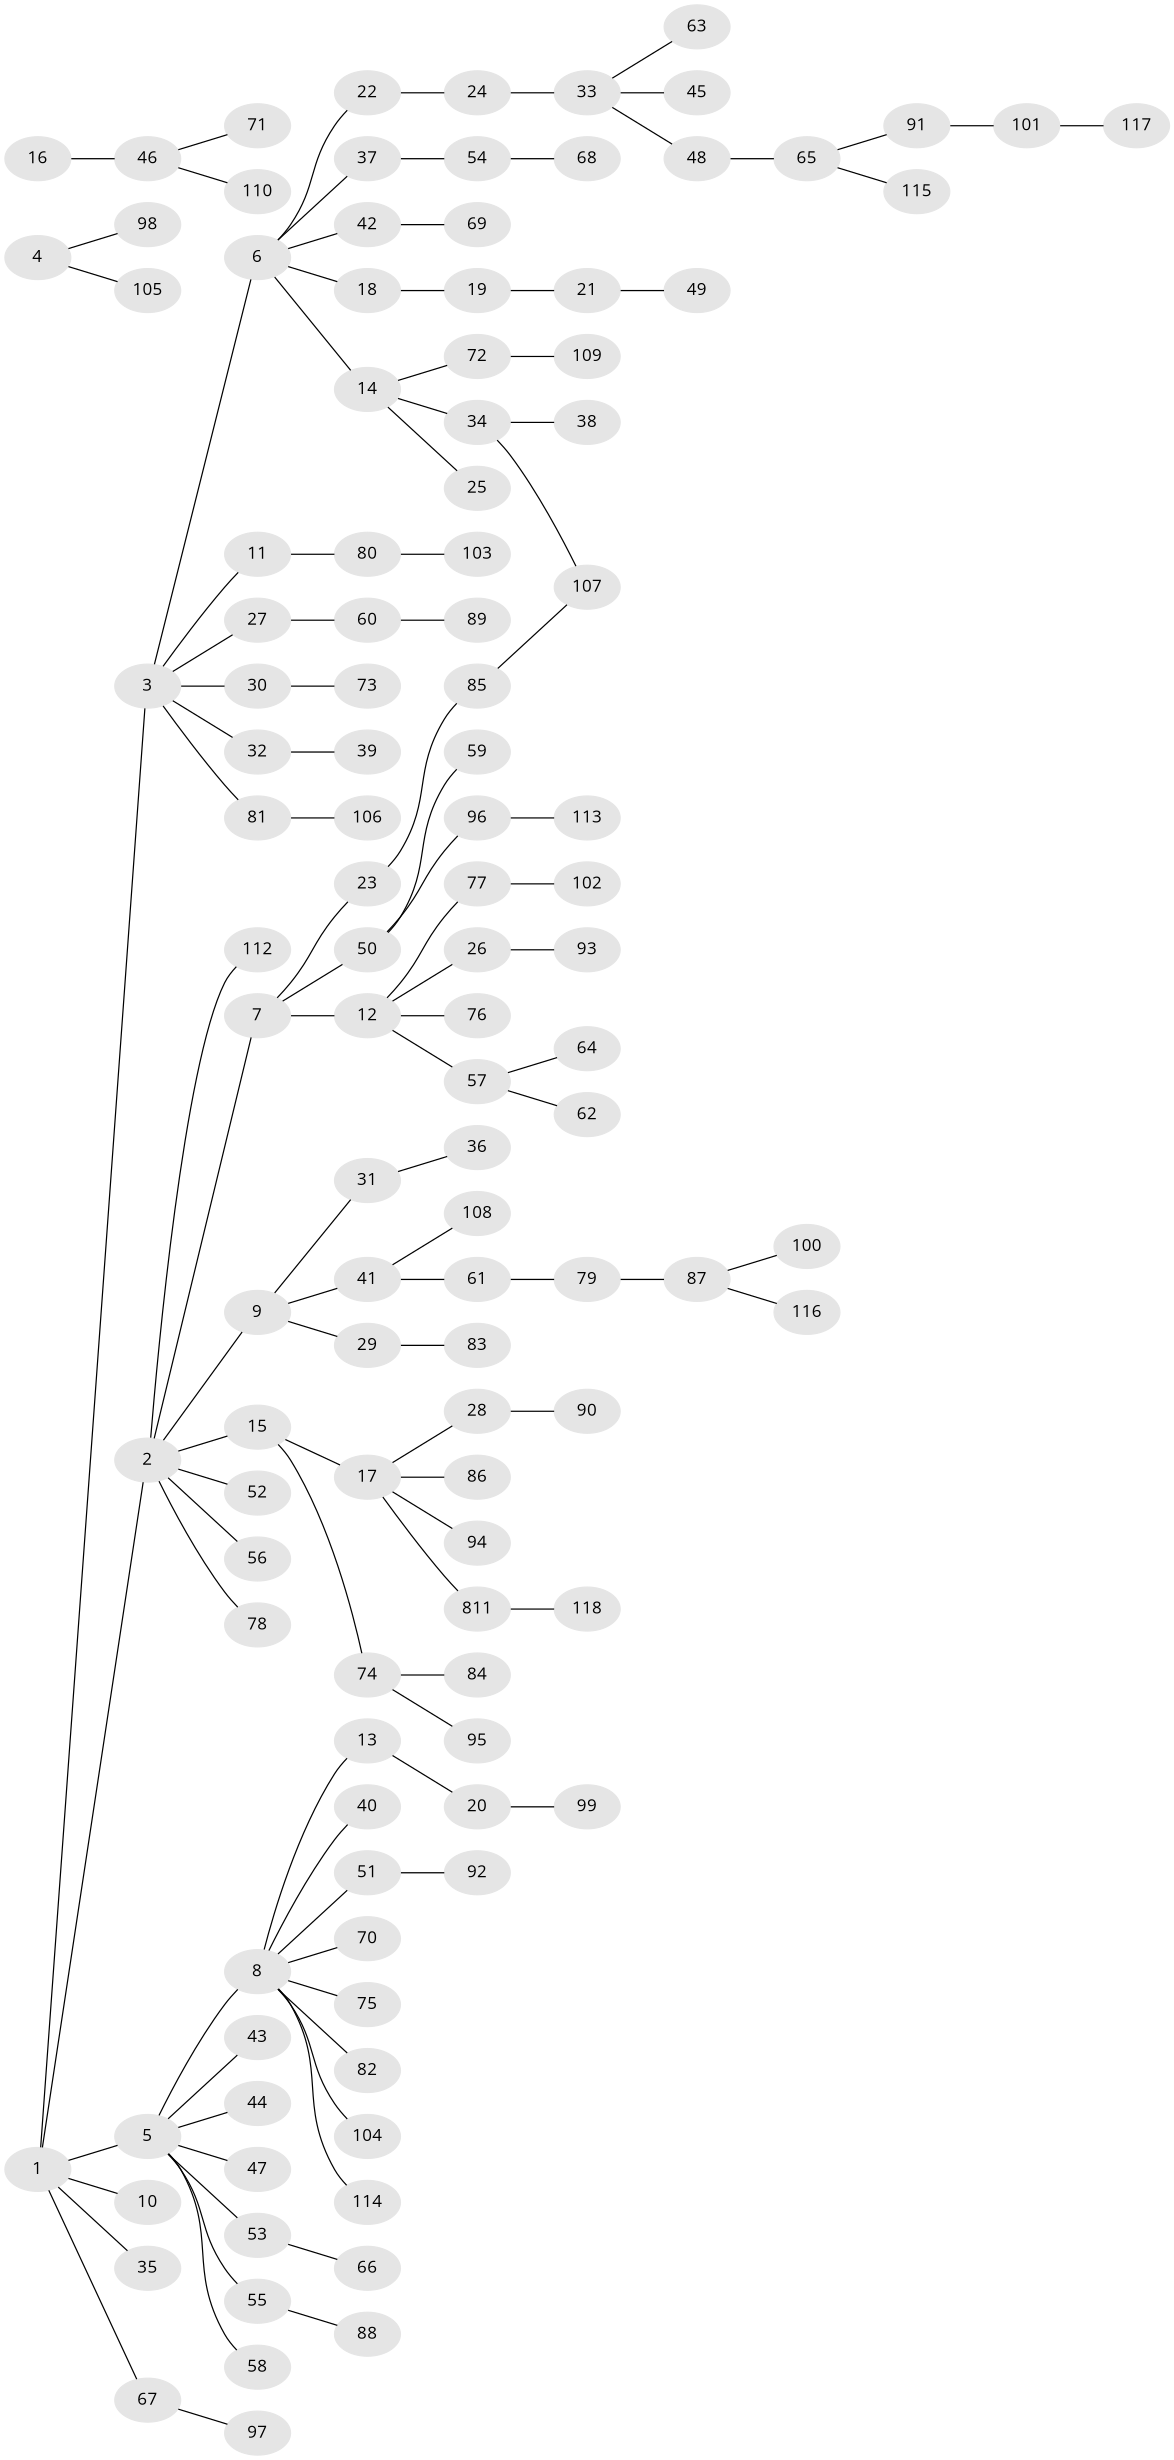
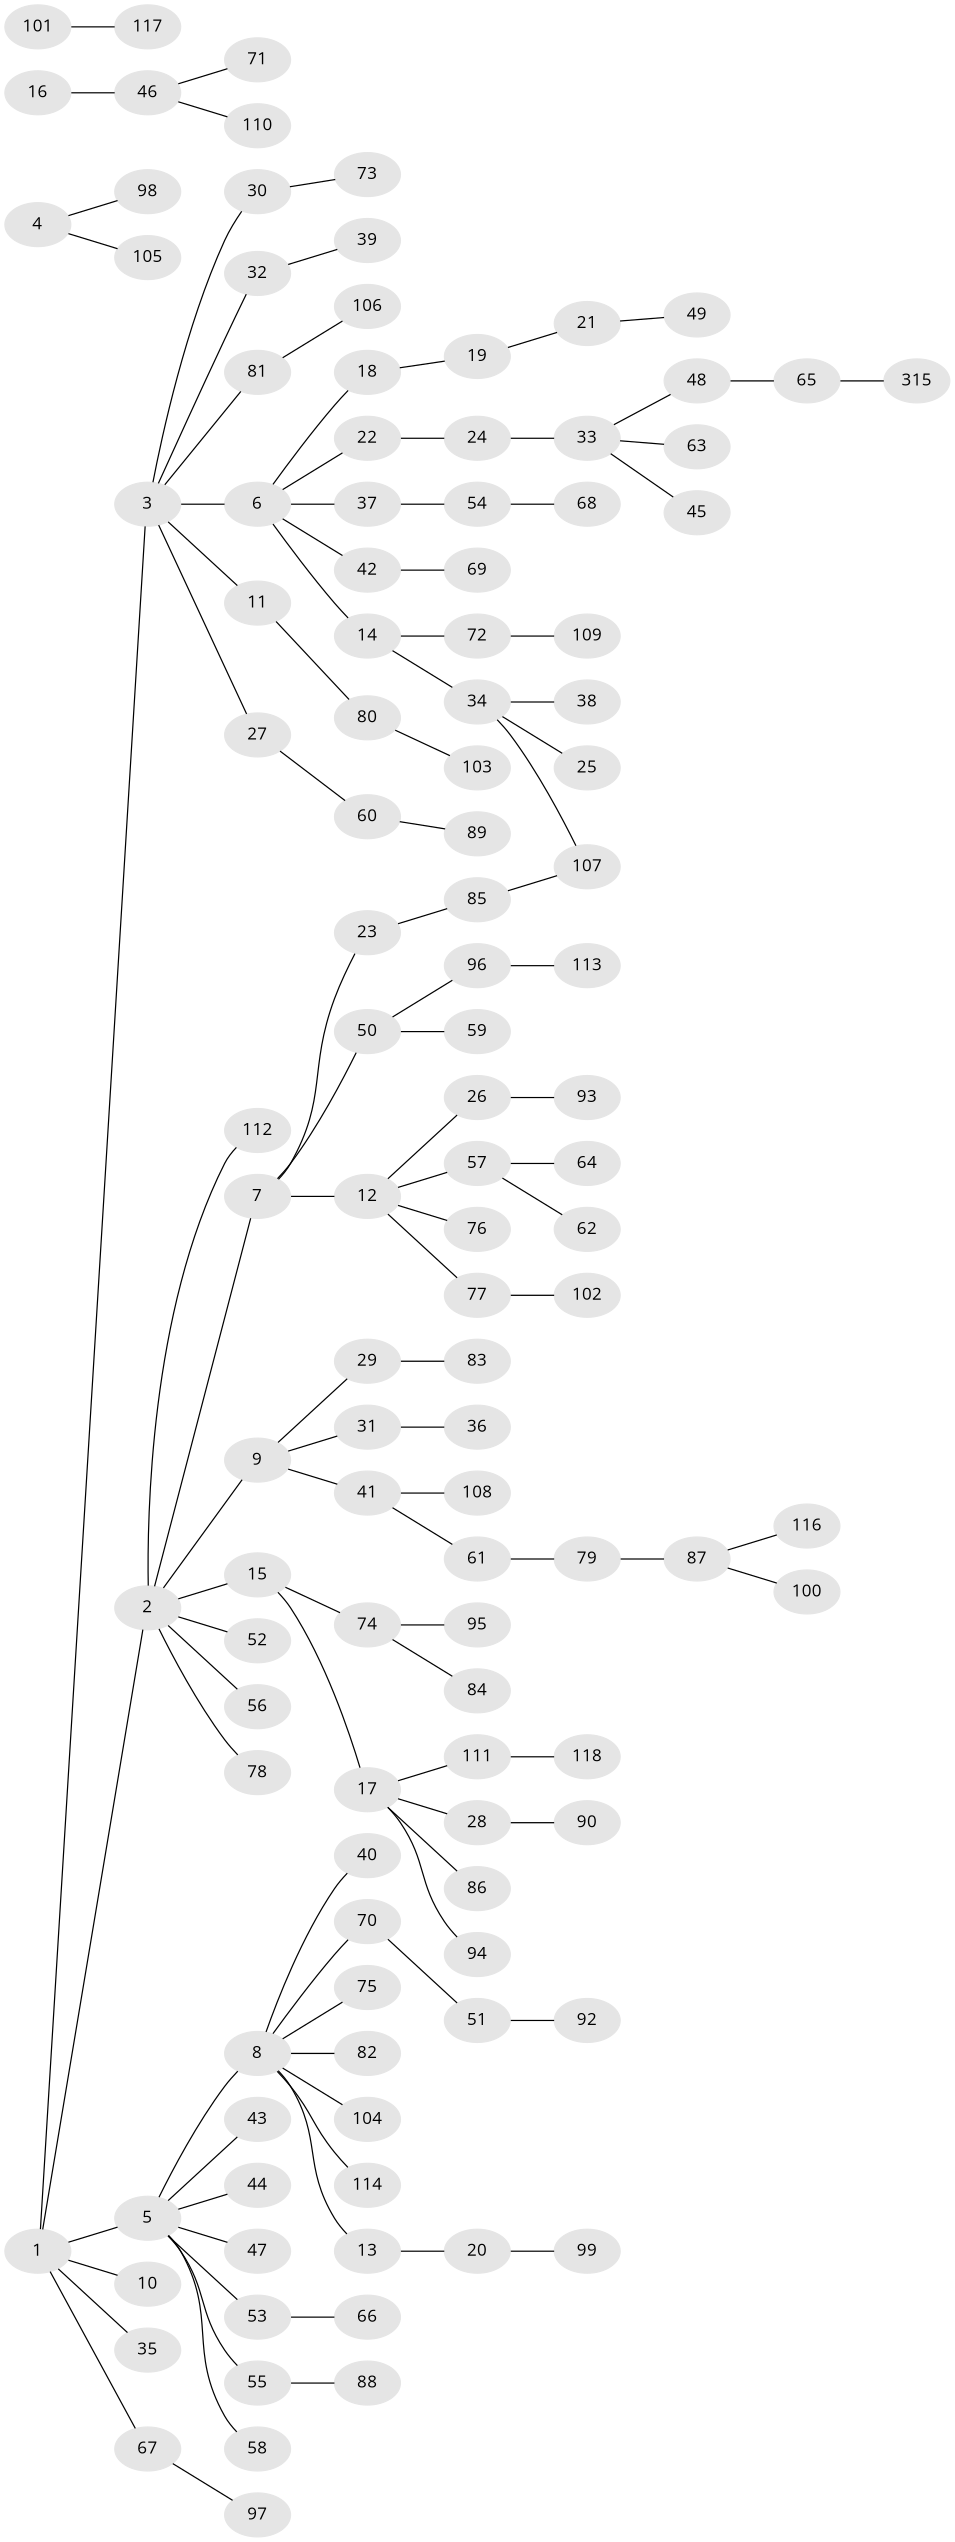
node "91": removed
node "115": label "115" -> "315"
edge "14" -- "25": now "34" -- "25"
node "811": label "811" -> "111"
edge "51" -- "8": now "51" -- "70"
